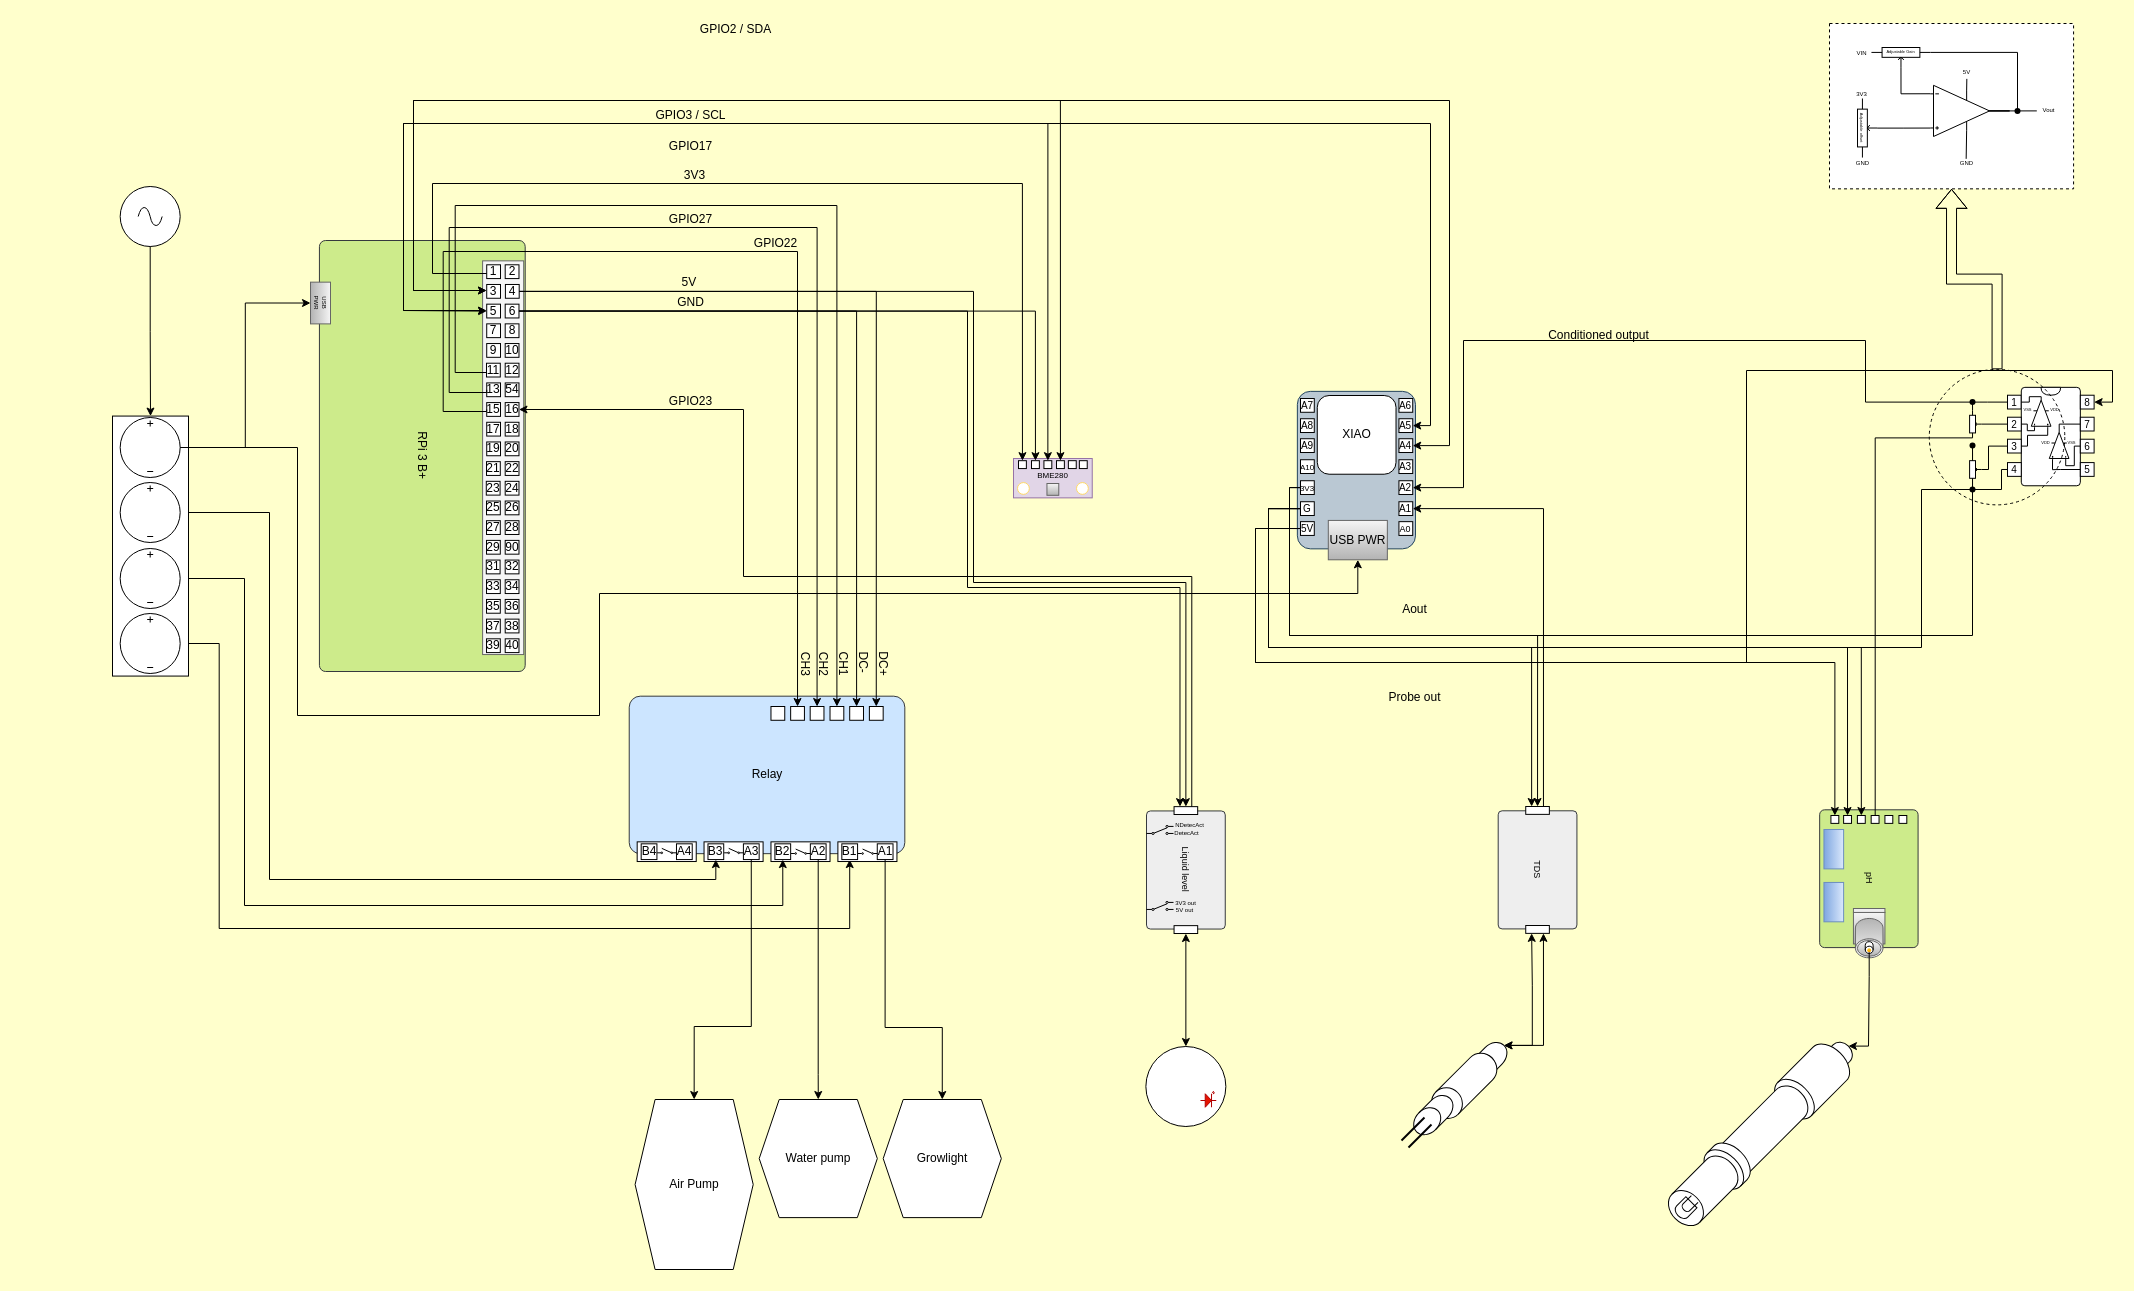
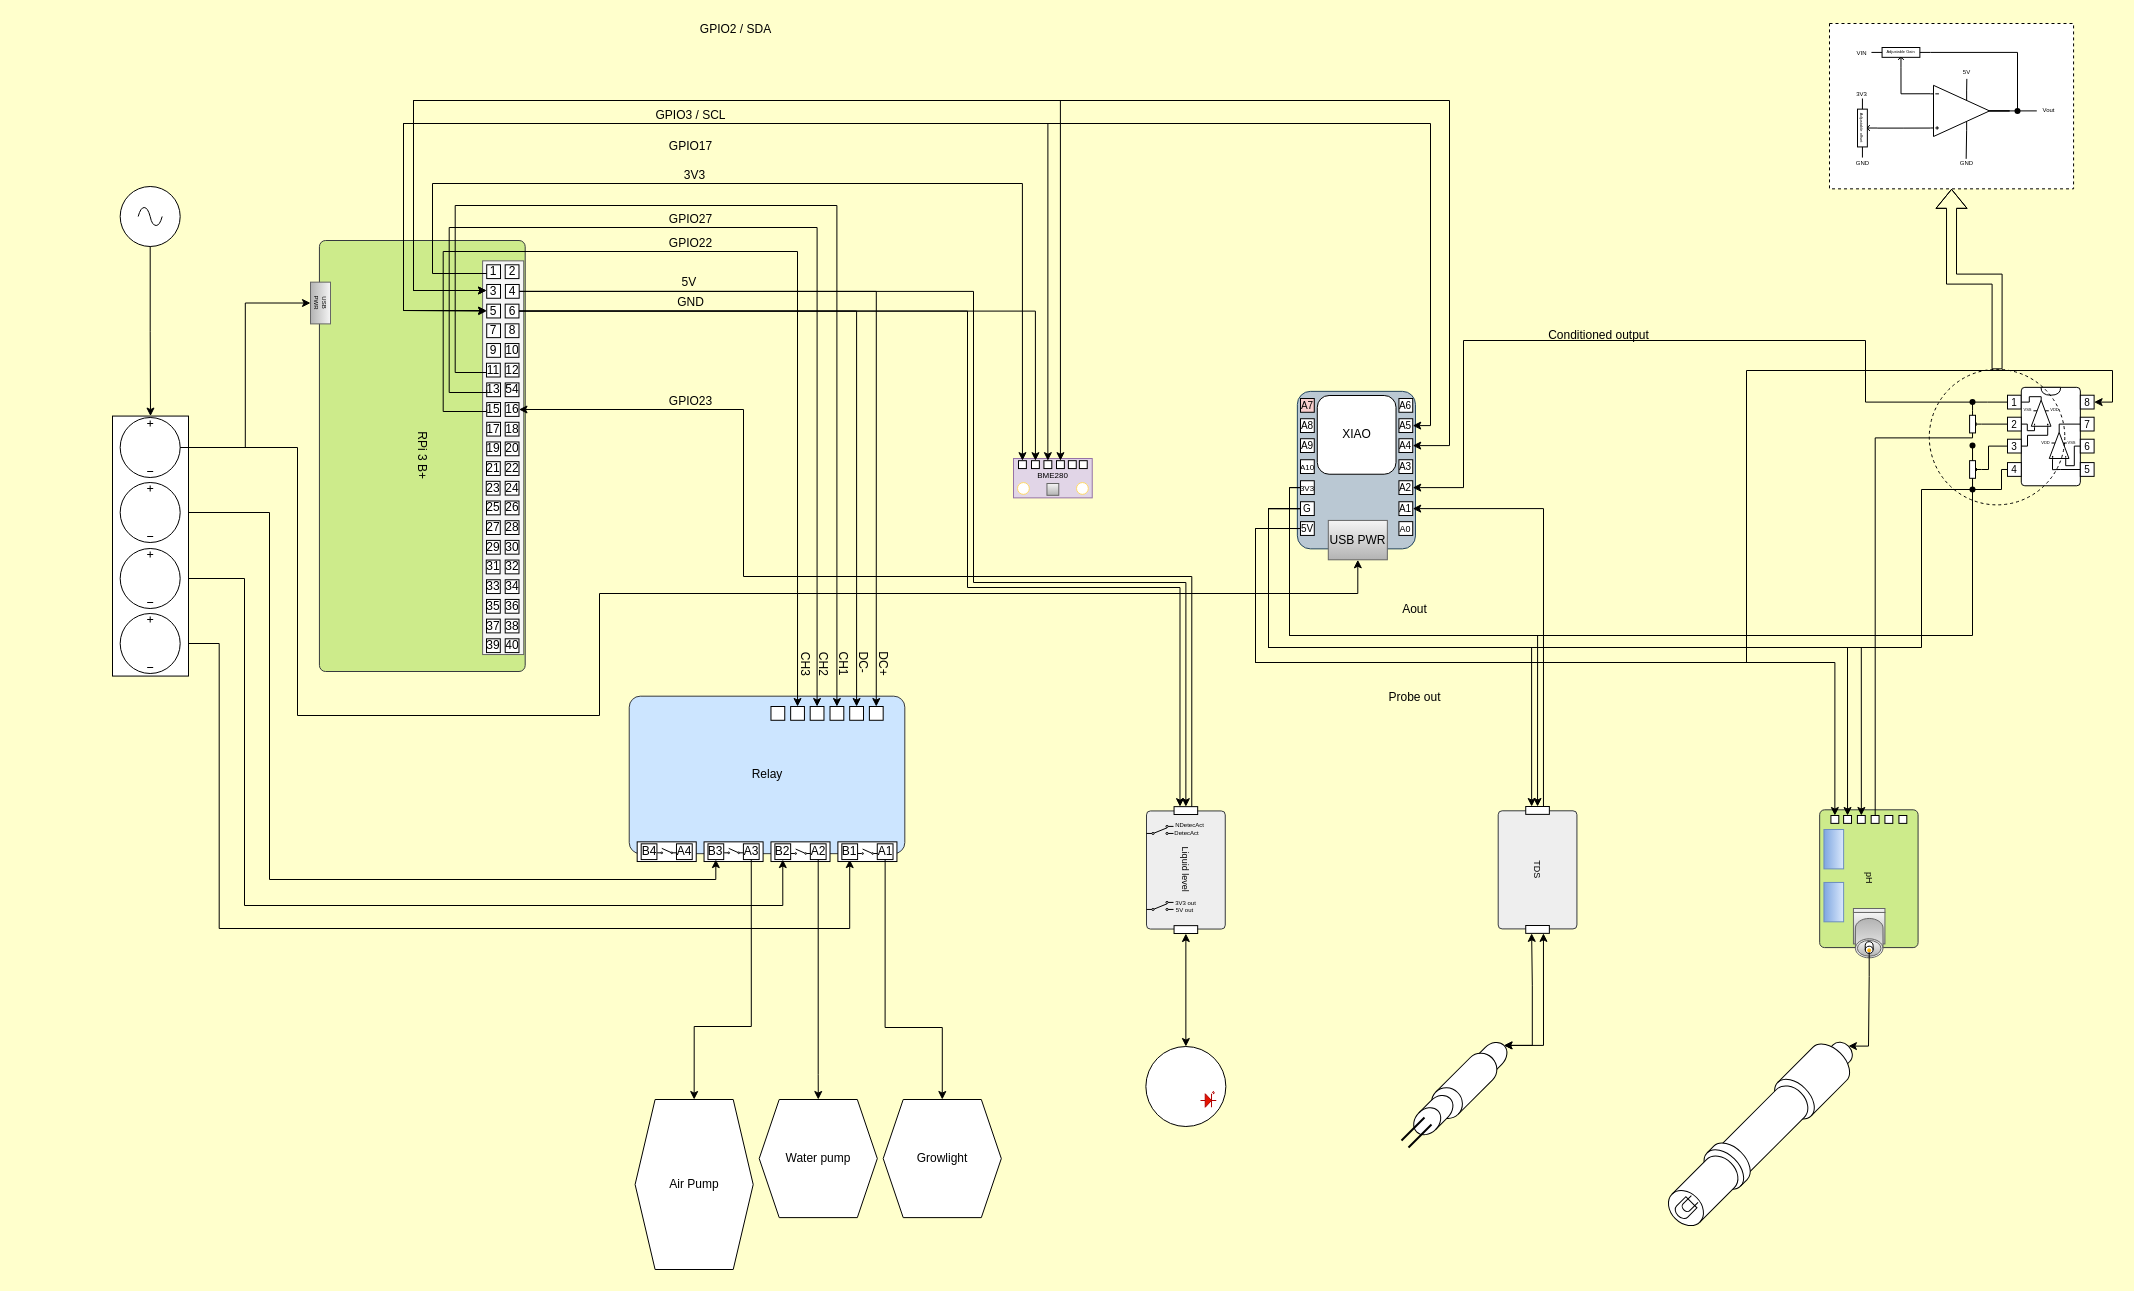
node "GPIO22": moved (776, 244) -> (691, 244)
node "A7": fillcolor #ffffff -> #f8cecc
node "90": label "90" -> "30"
